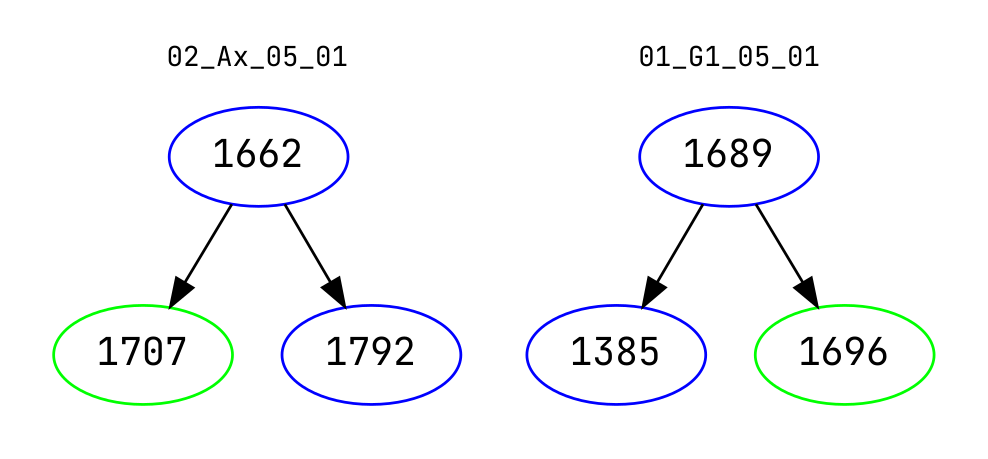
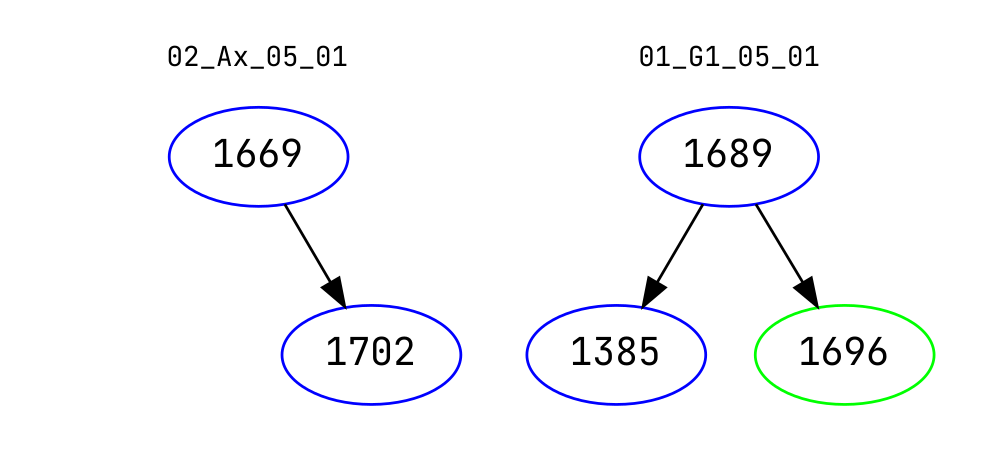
node "1662": label "1662" -> "1669"
node "1707": removed
node "1792": label "1792" -> "1702"
